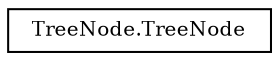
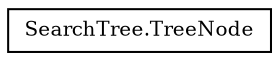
node "TreeNode.TreeNode": label "TreeNode.TreeNode" -> "SearchTree.TreeNode"
